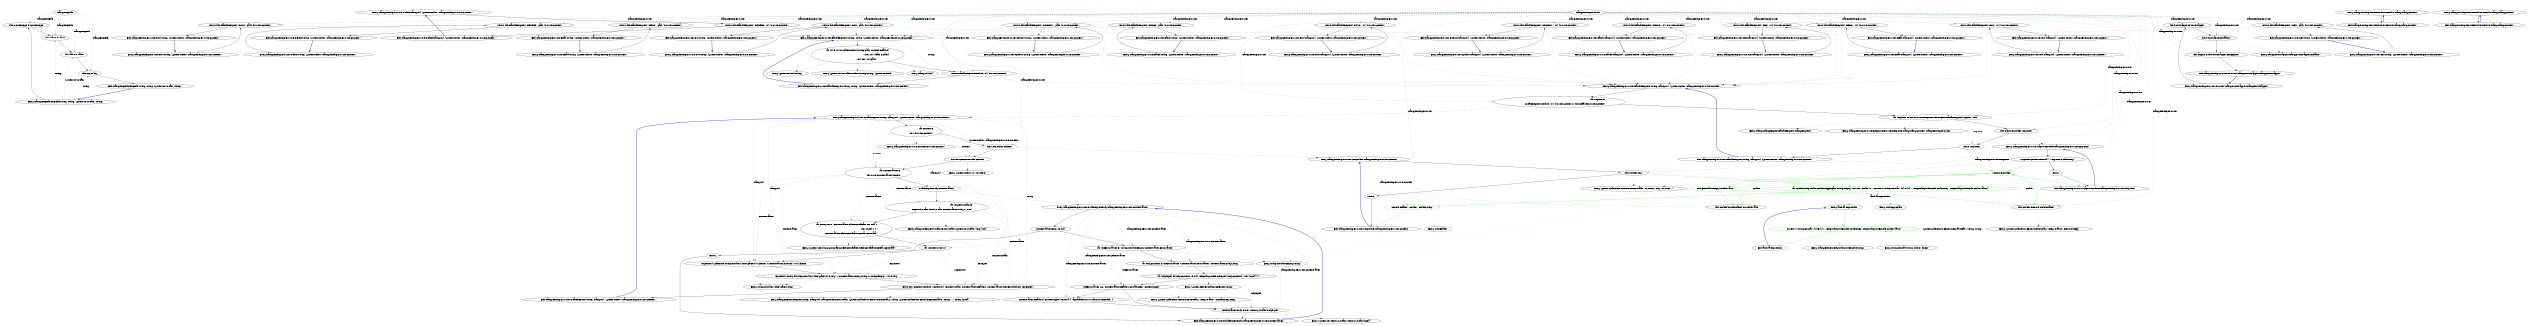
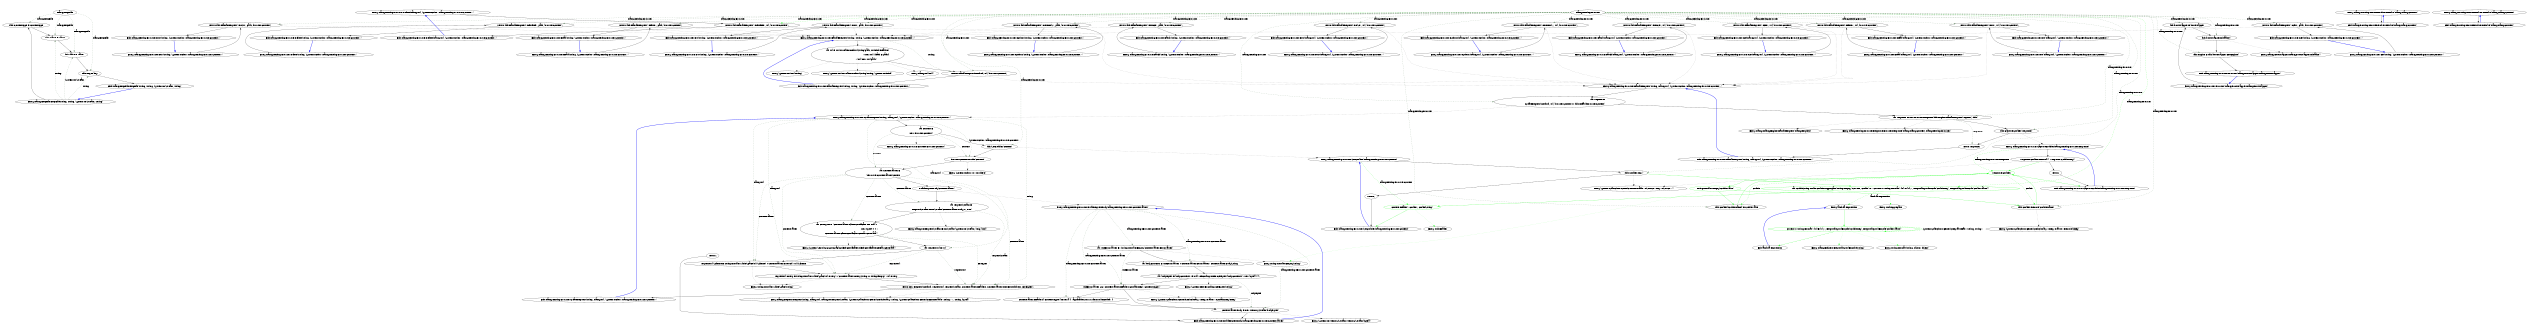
node "contextValues.Body != null": removed
